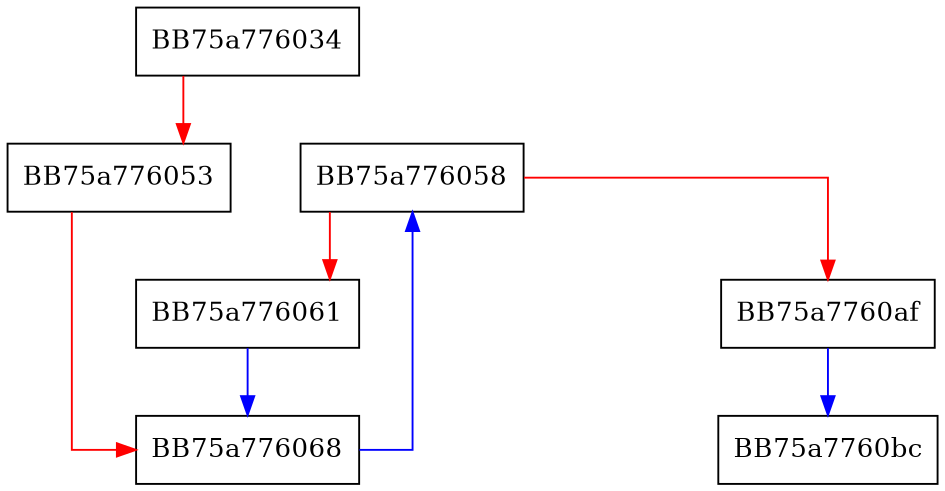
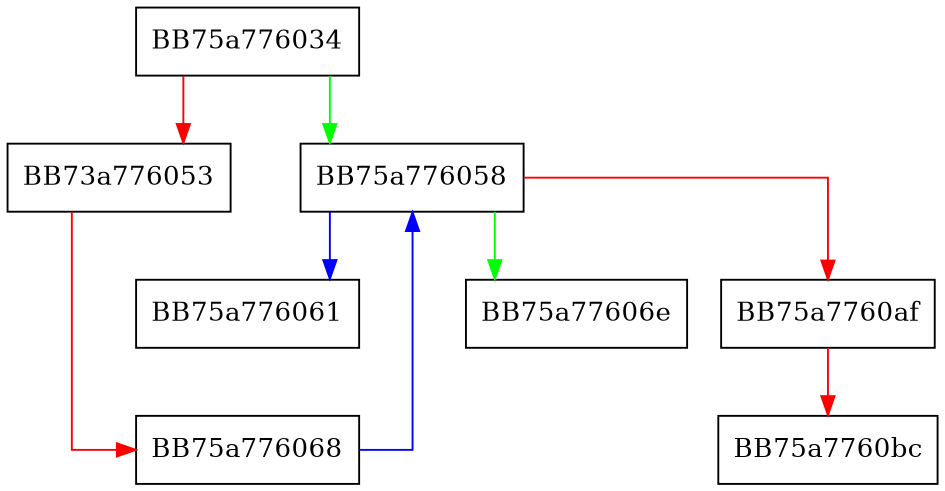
edge "BB75a776034" -> "BB75a776058": added
node "BB75a776053": label "BB75a776053" -> "BB73a776053"
edge "BB75a776058" -> "BB75a776061": color red -> blue
node "BB75a77606e": added
edge "BB75a776061" -> "BB75a776068": removed
edge "BB75a7760af" -> "BB75a7760bc": color blue -> red
